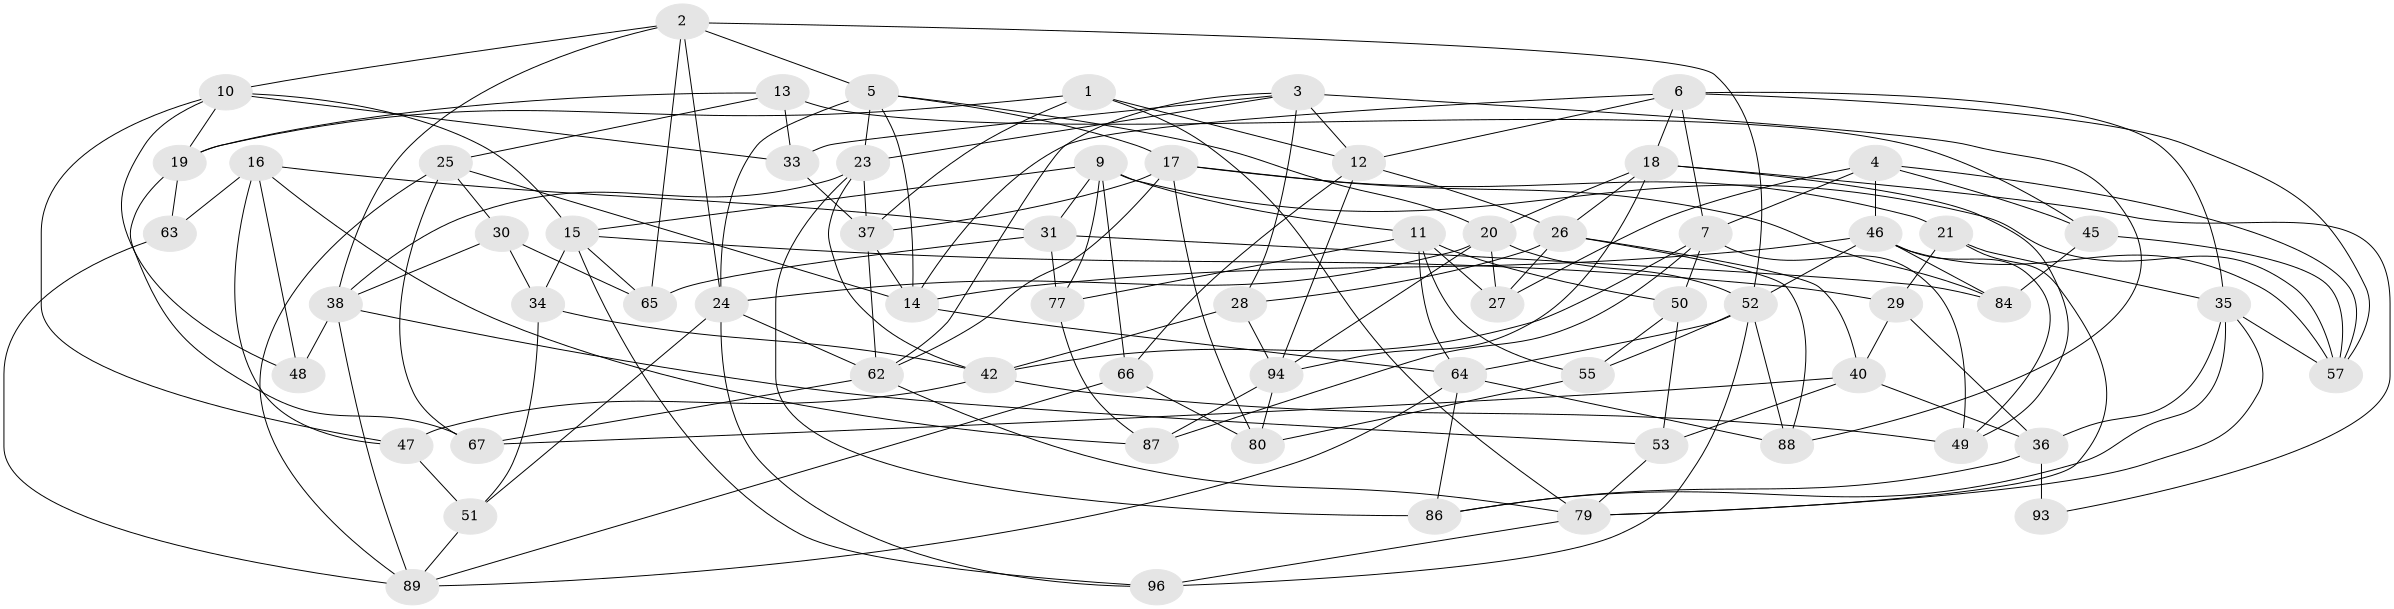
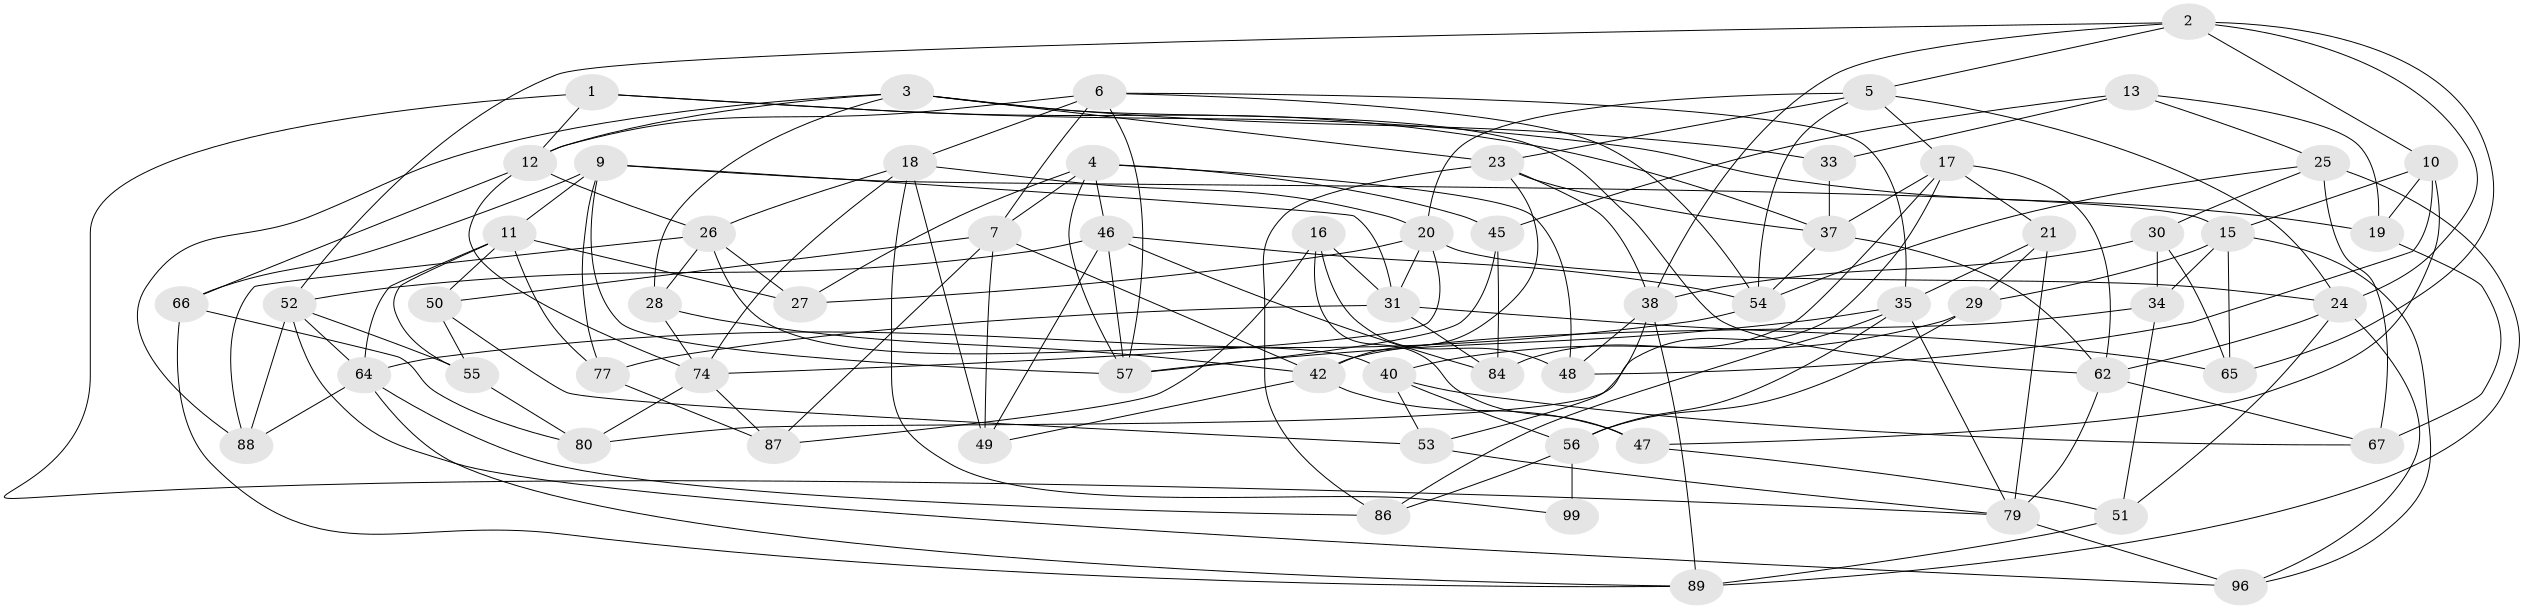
edge "10" -- "33": removed
edge "4" -- "48": added
node "63": removed
edge "20" -- "52": now "20" -- "31"
node "14": label "14" -> "54"
node "94": label "94" -> "74"
node "36": label "36" -> "56"
node "93": label "93" -> "99"
